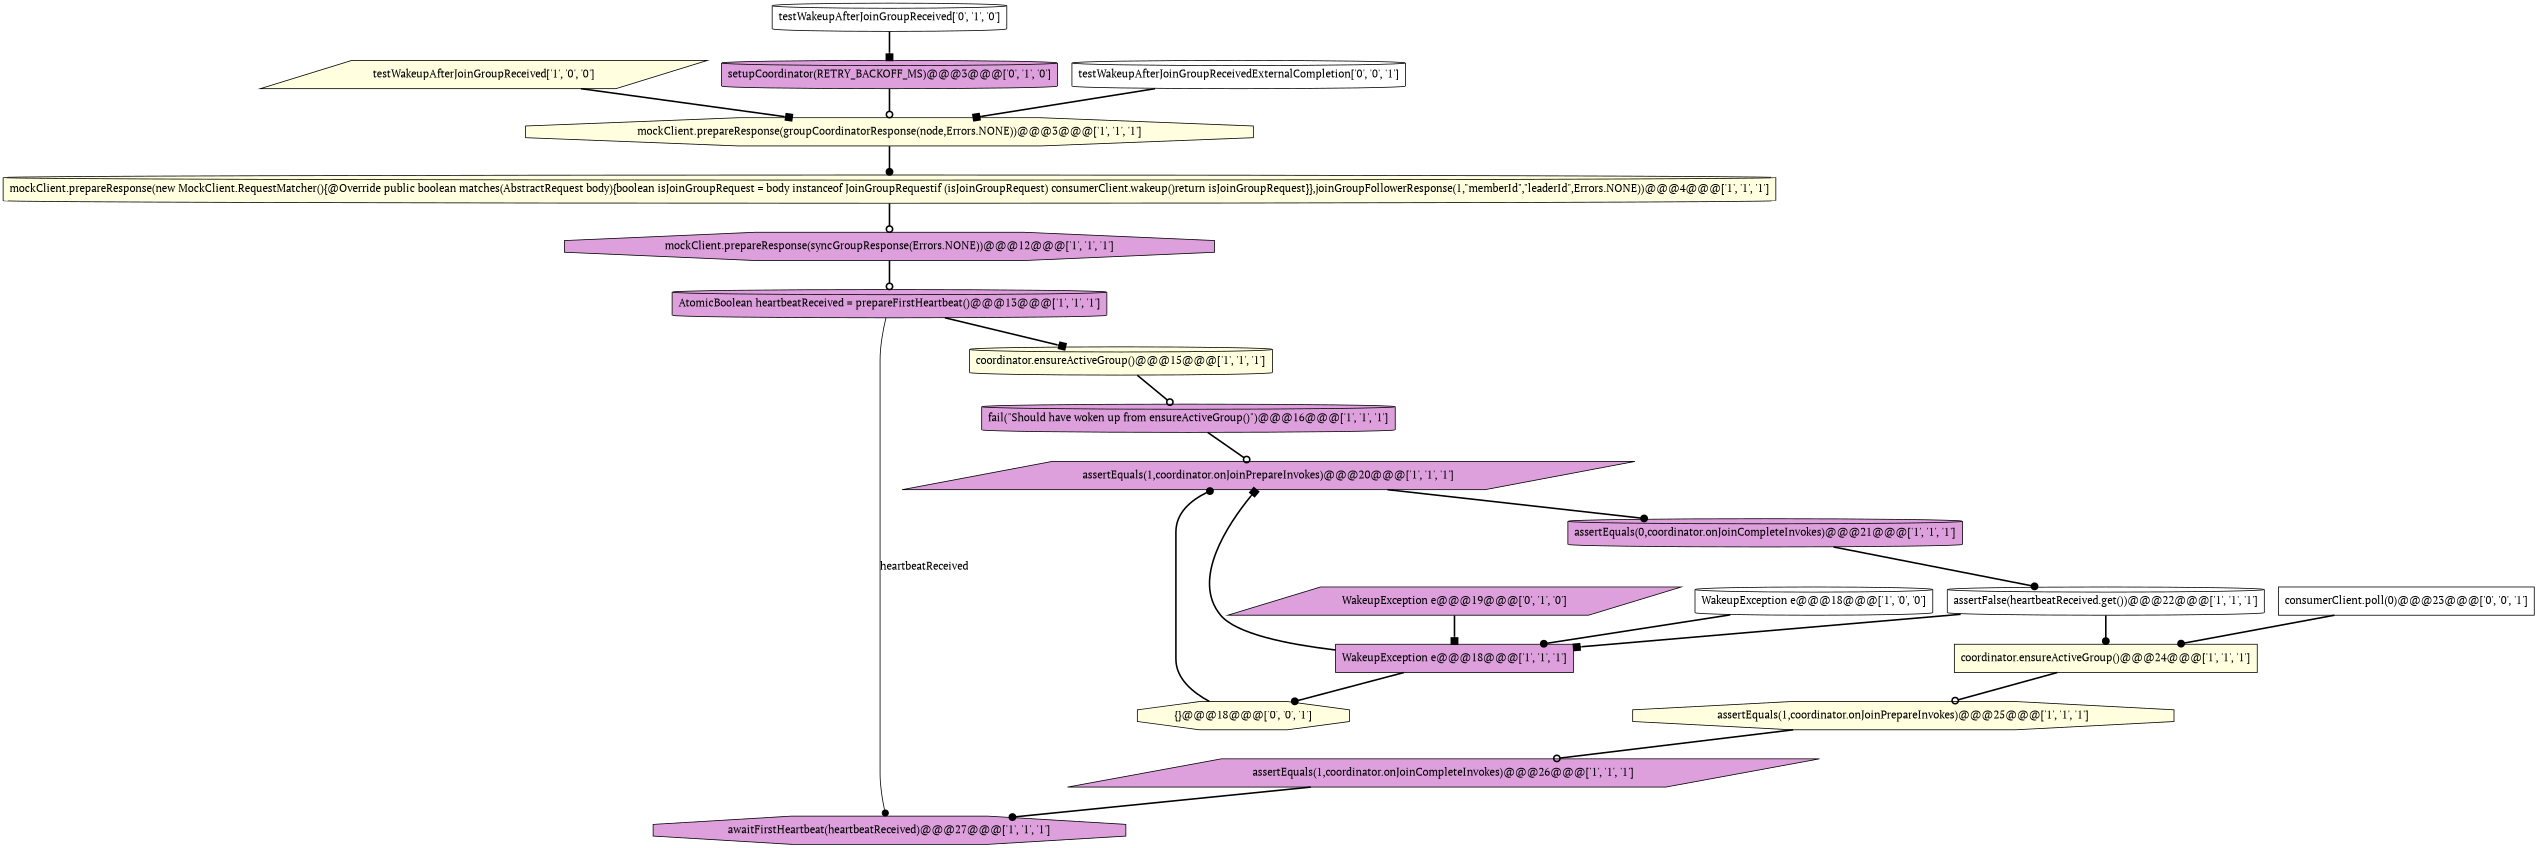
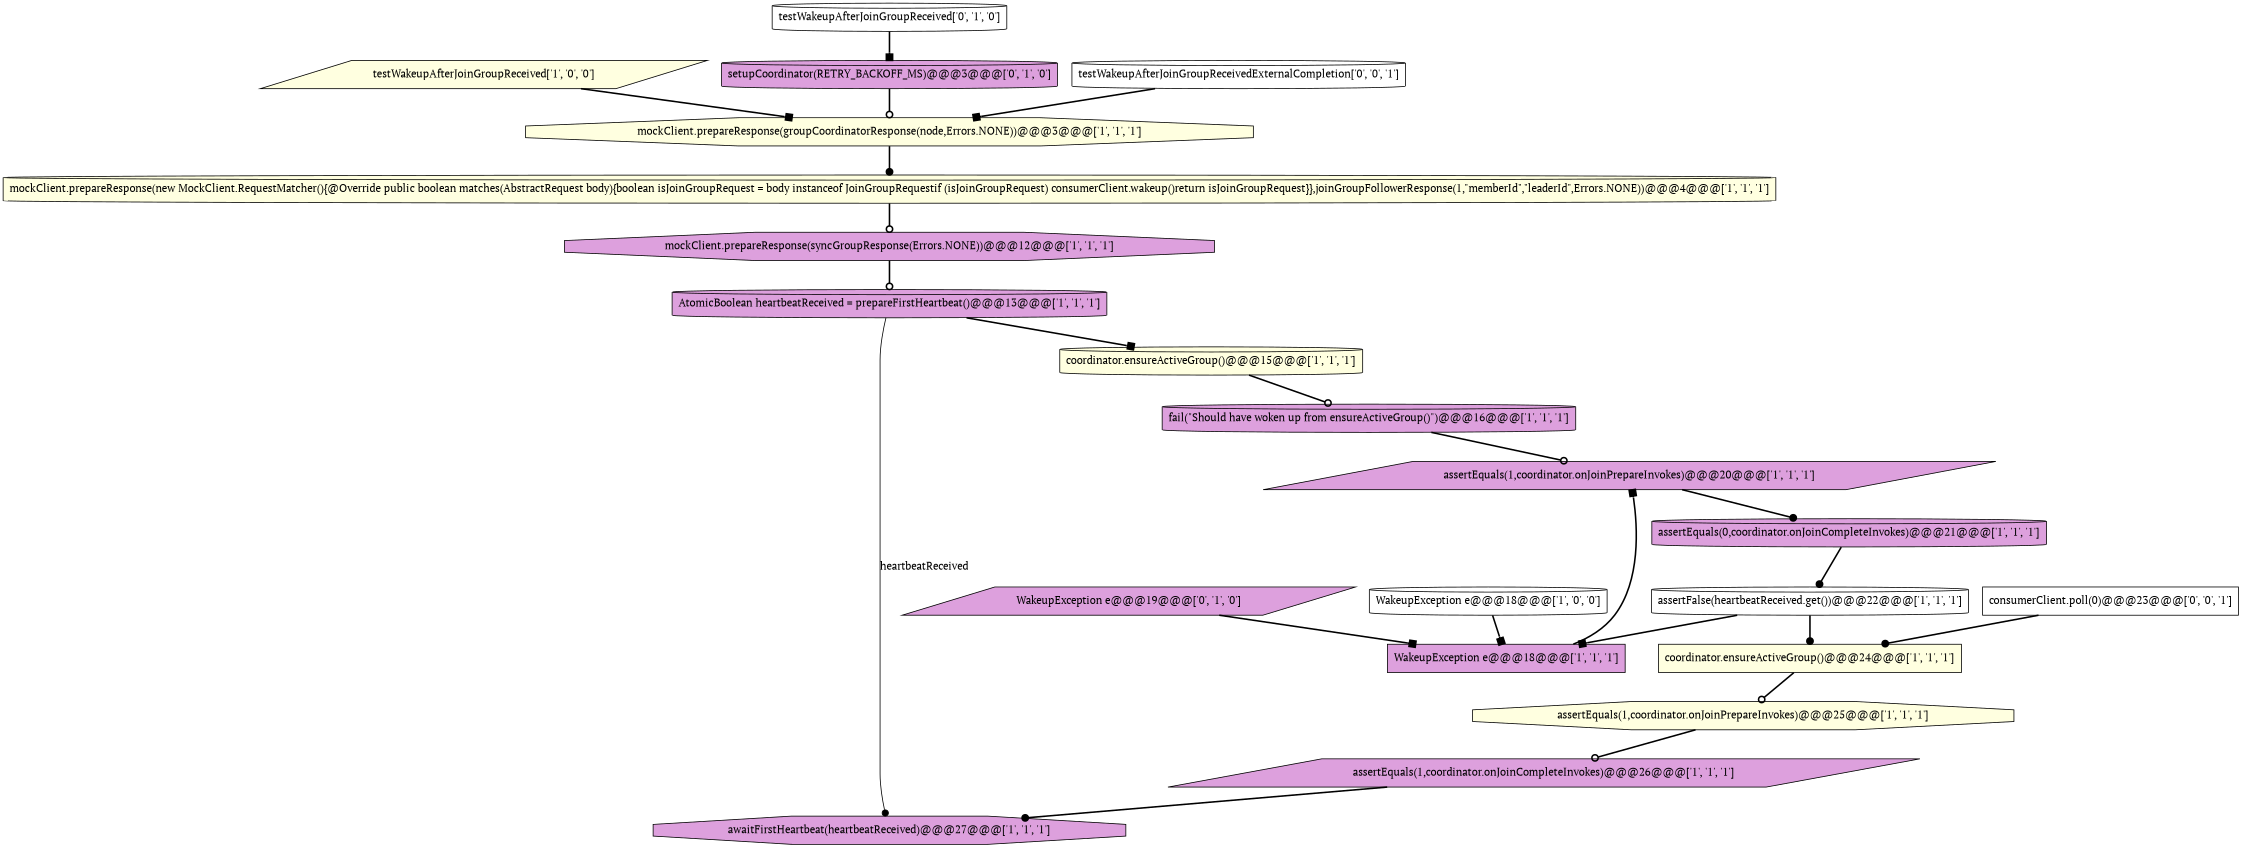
edge "WakeupException e@@@18@@@['1', '0', '0']" -> "WakeupException e@@@18@@@['1', '1', '1']": arrowhead dot -> box
node "{}@@@18@@@['0', '0', '1']": removed
